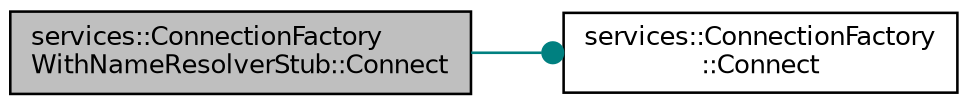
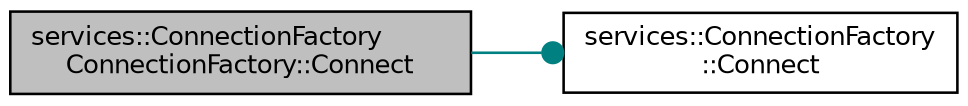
node "services::ConnectionFactory WithNameResolverStub::Connect": label "services::ConnectionFactory WithNameResolverStub::Connect" -> "services::ConnectionFactory ConnectionFactory::Connect"
